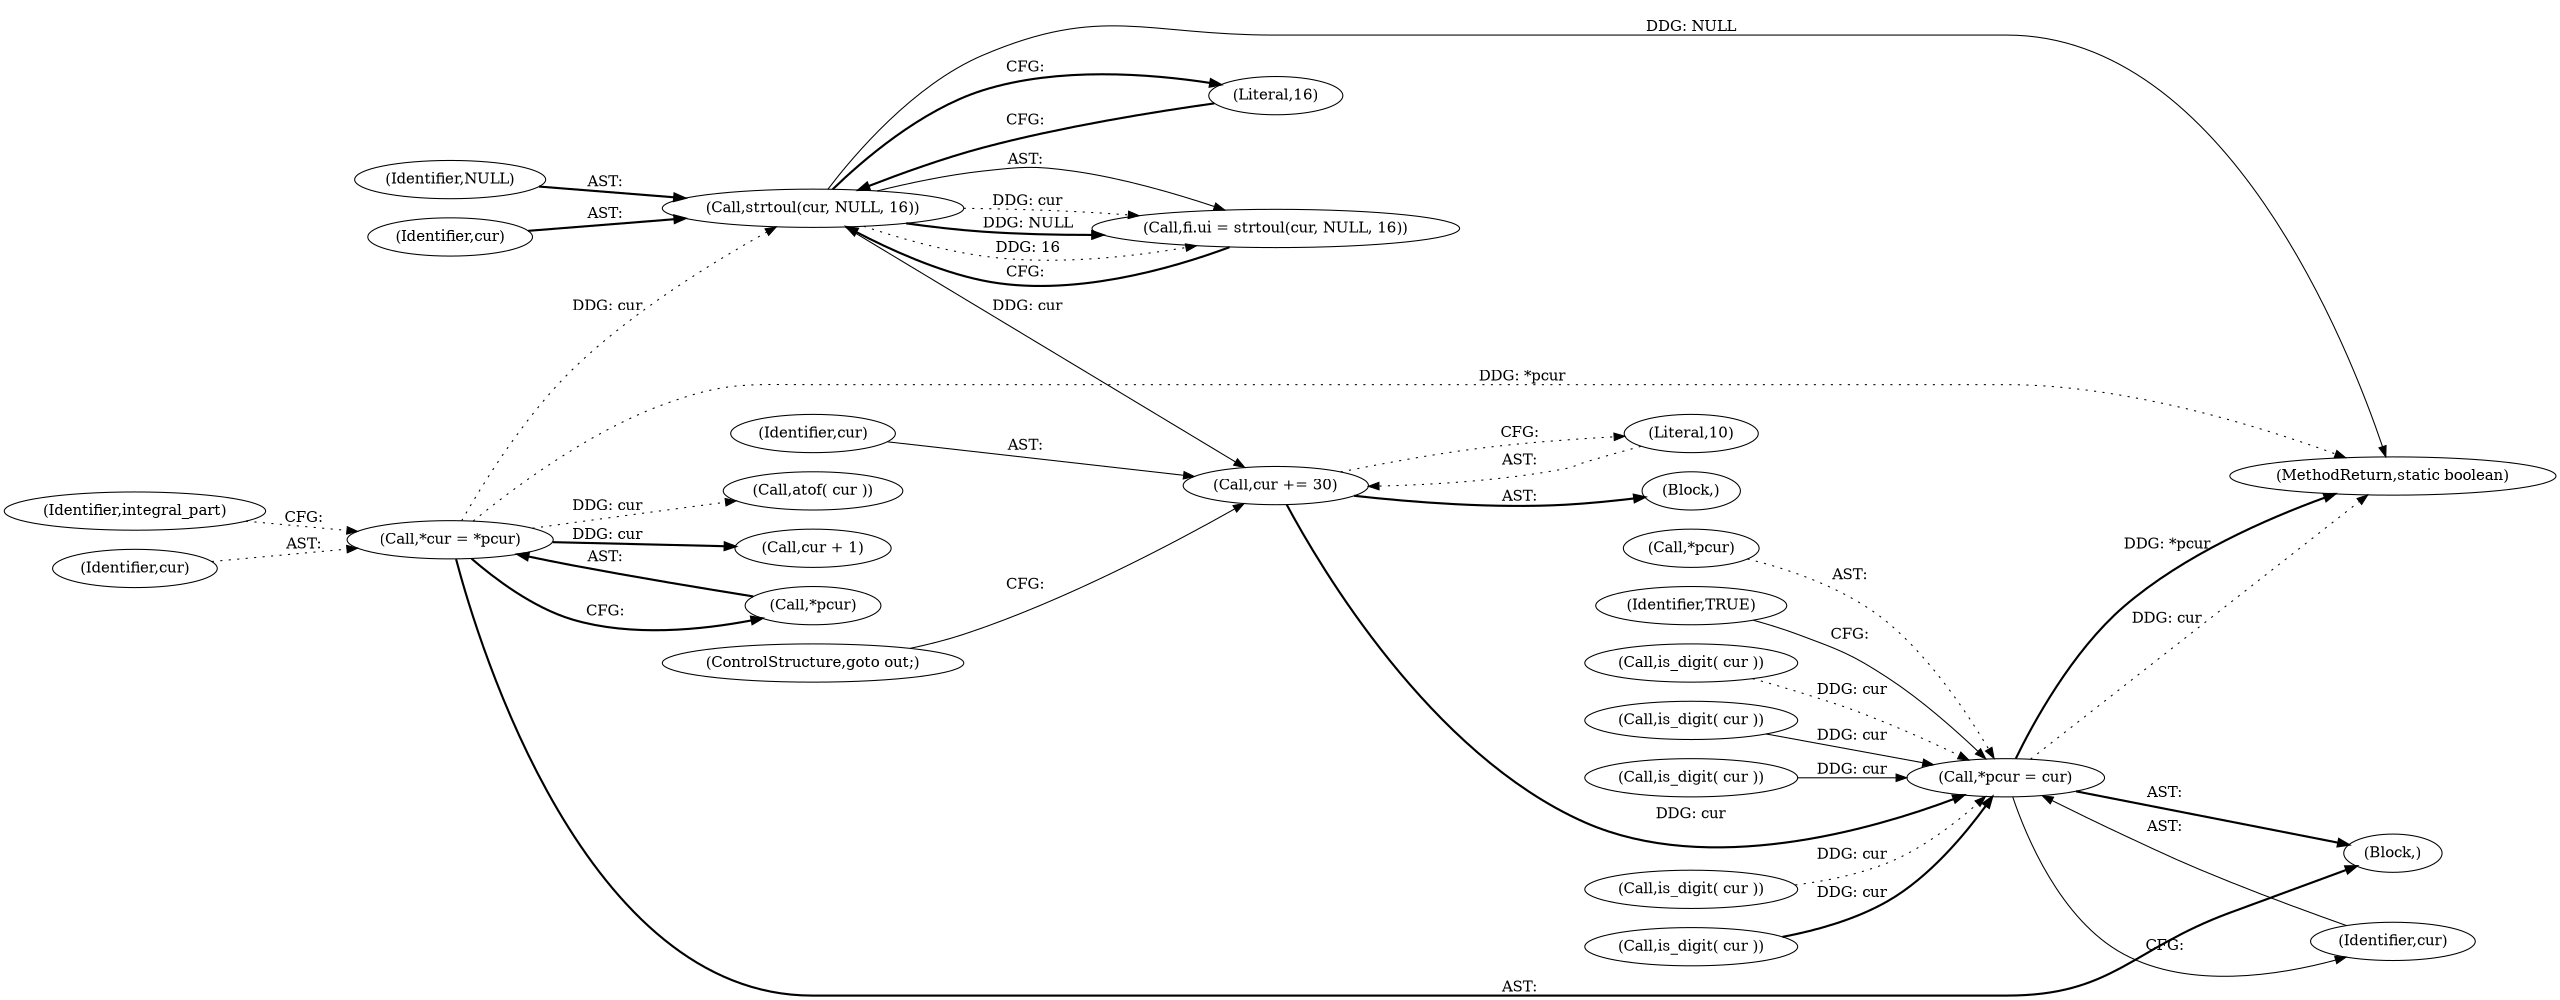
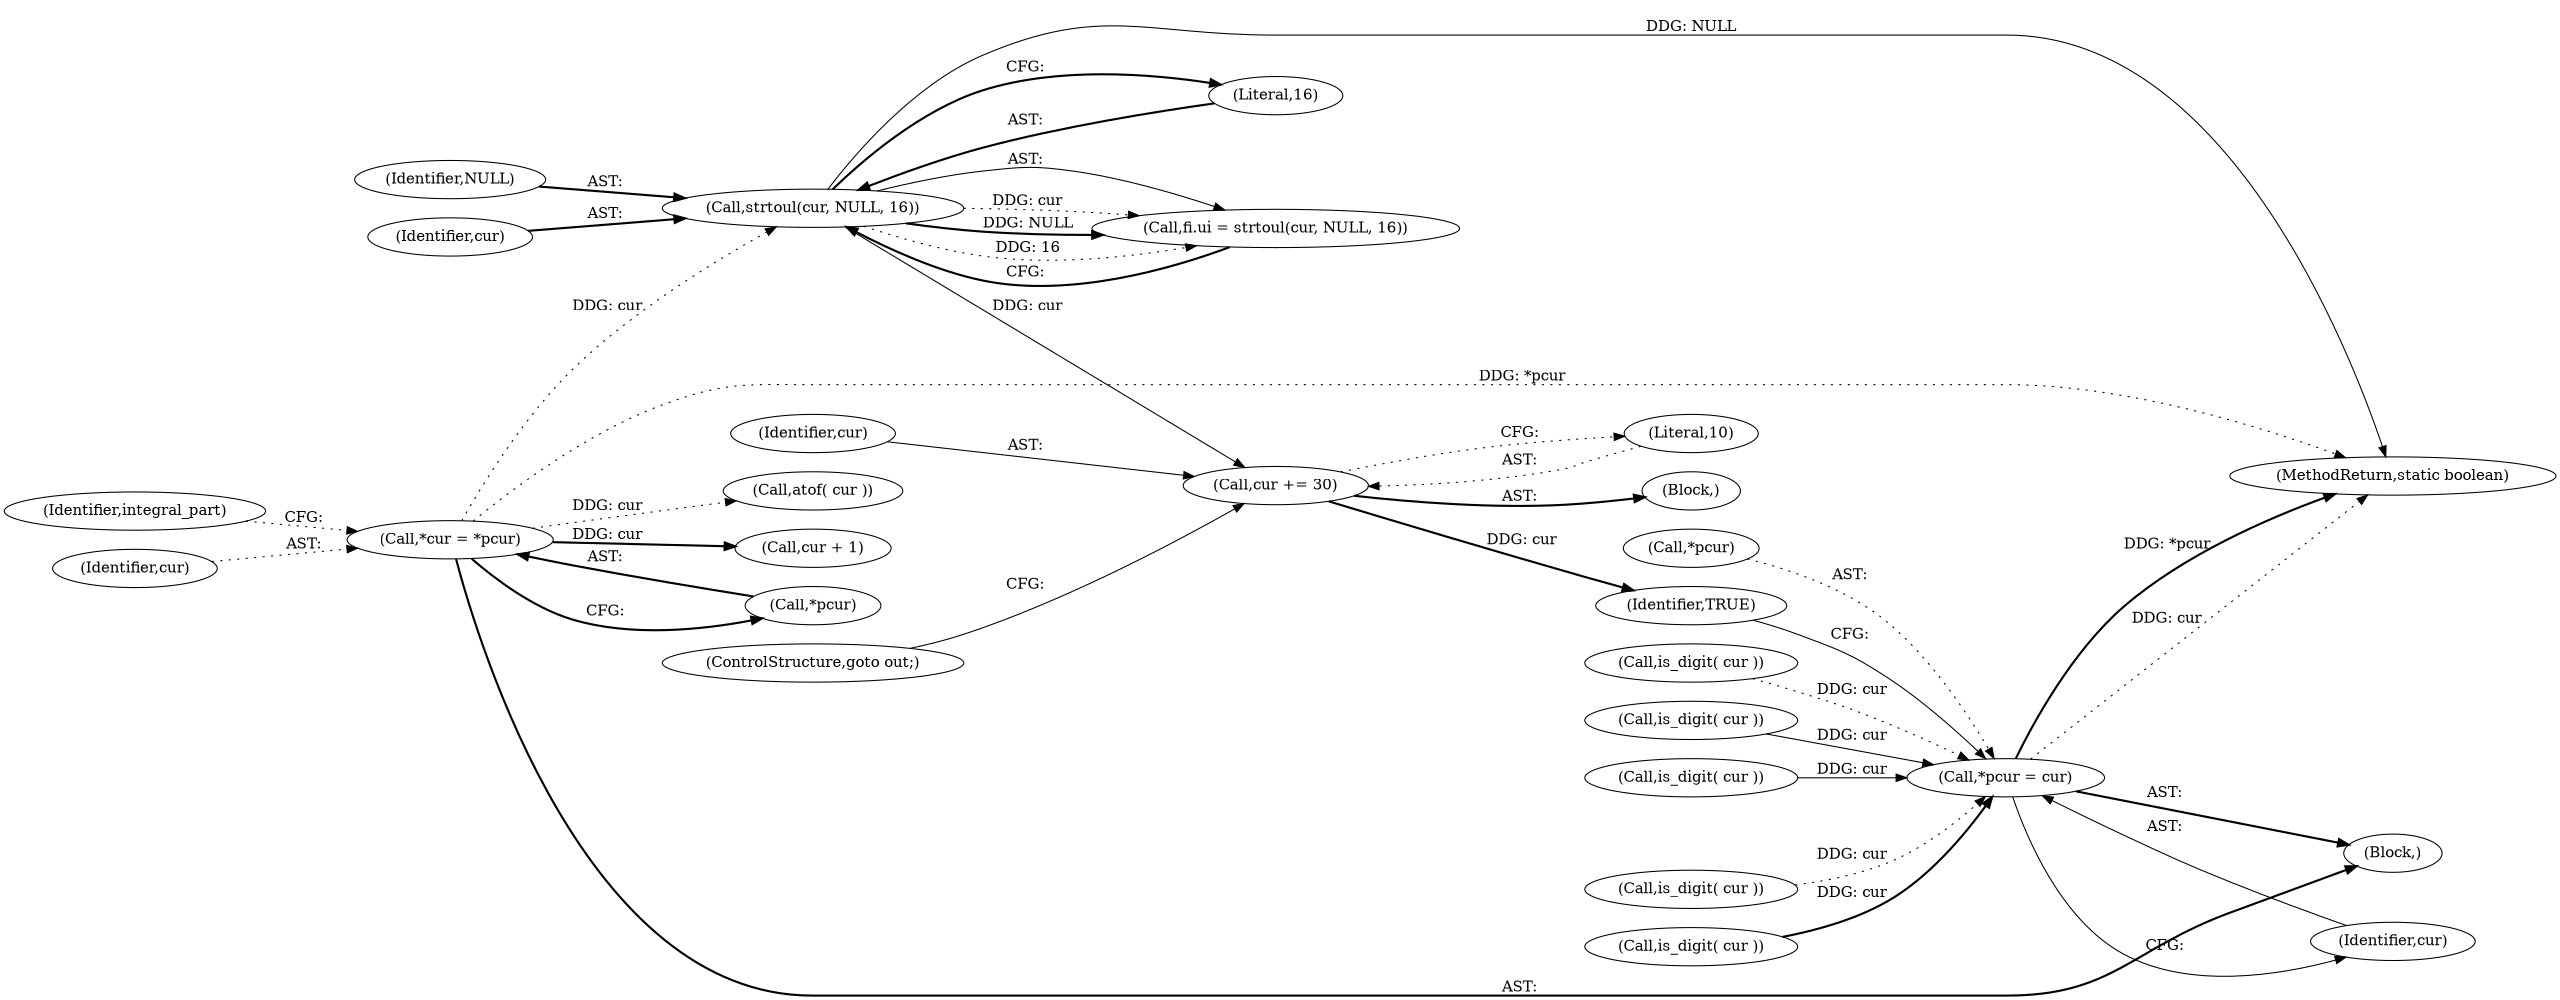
edge "(Literal,16)" -> "(Call,strtoul(cur, NULL, 16))": label "CFG: " -> "AST: "
edge "(Call,cur += 30)" -> "(Call,*pcur = cur)": now "(Call,cur += 30)" -> "(Identifier,TRUE)"
